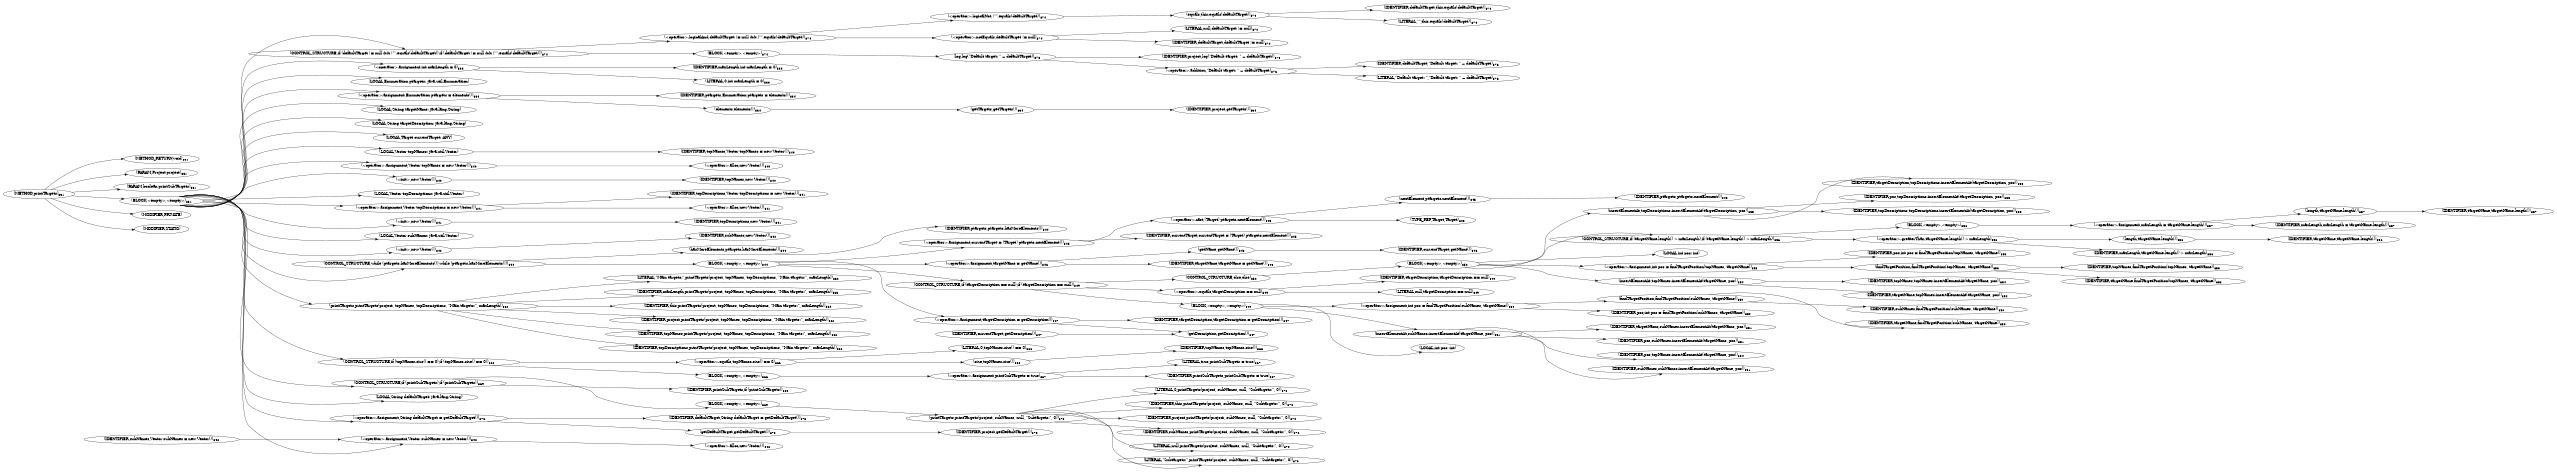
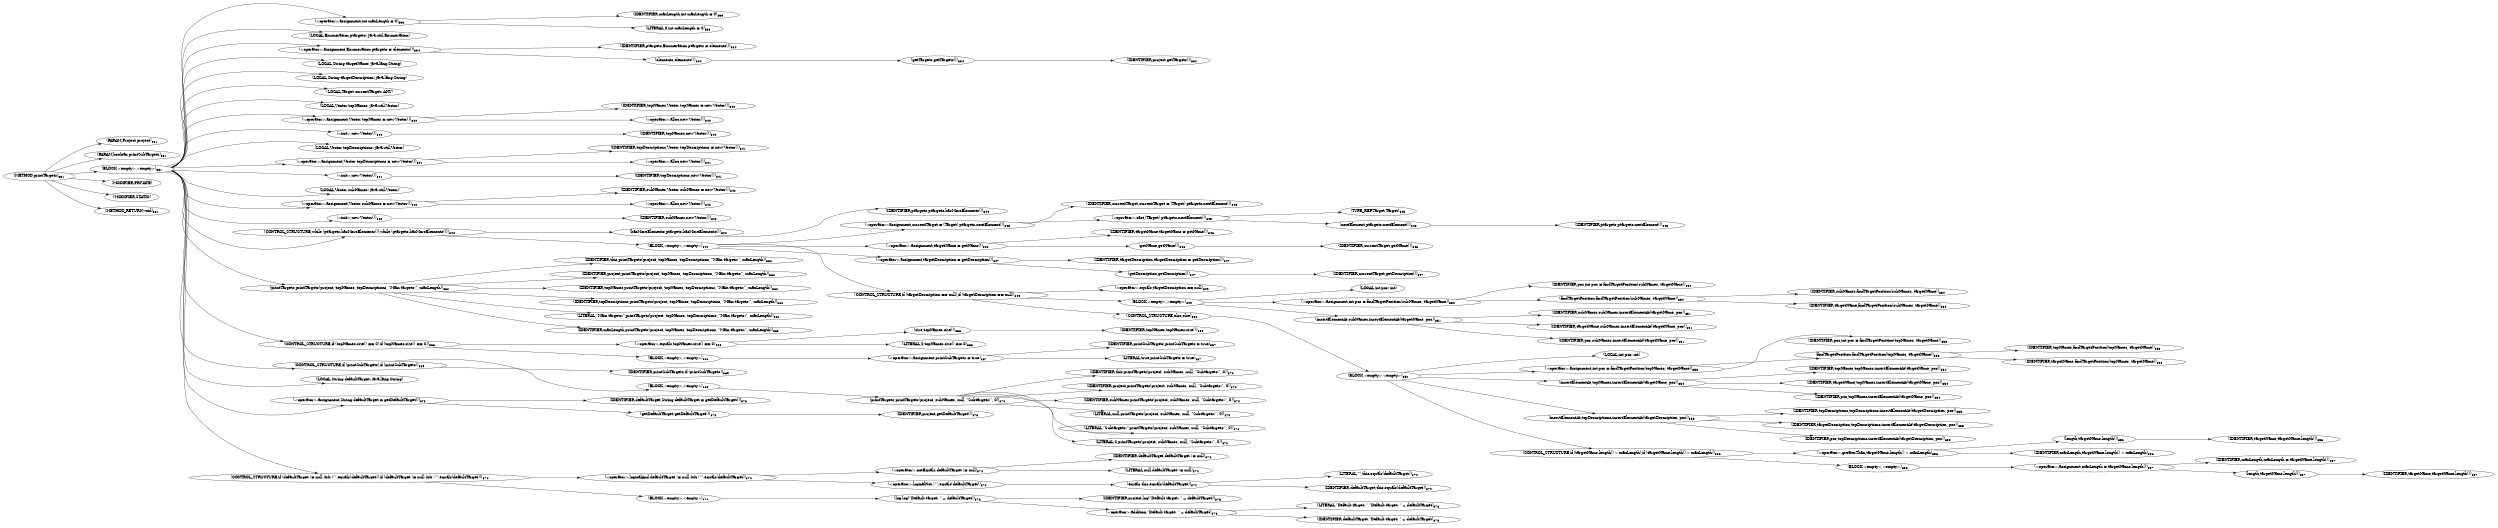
edge "(LOCAL,Vector topNames: java.util.Vector)" -> "(IDENTIFIER,topNames,Vector topNames = new Vector())": now "(<operator>.assignment,Vector topNames = new Vector())" -> "(IDENTIFIER,topNames,Vector topNames = new Vector())"
node "(IDENTIFIER,targetDescription,targetDescription == null)": removed
node "(LITERAL,null,targetDescription == null)": removed
edge "(IDENTIFIER,currentTarget,getDescription())" -> "(getDescription,getDescription())": reversed
edge "(insertElementAt,subNames.insertElementAt(targetName, pos))" -> "(IDENTIFIER,pos,topNames.insertElementAt(targetName, pos))": now "(insertElementAt,topNames.insertElementAt(targetName, pos))" -> "(IDENTIFIER,pos,topNames.insertElementAt(targetName, pos))"
edge "(IDENTIFIER,subNames,Vector subNames = new Vector())" -> "(<operator>.assignment,Vector subNames = new Vector())": reversed
